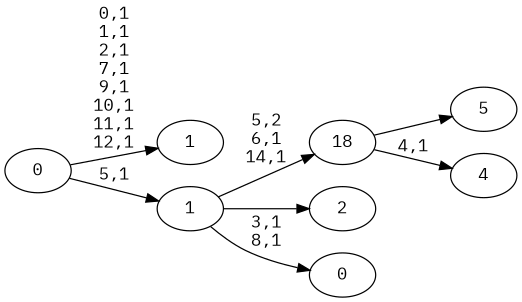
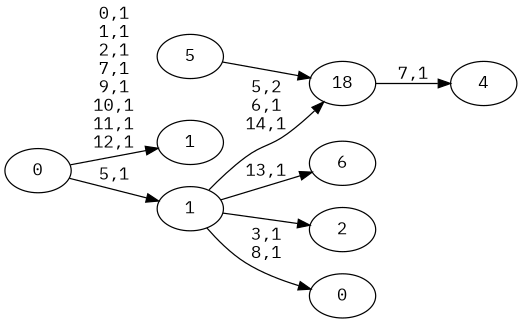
edge "18" -> "5": reversed
edge "18" -> "4": label "4,1" -> "7,1"
node "6": added
